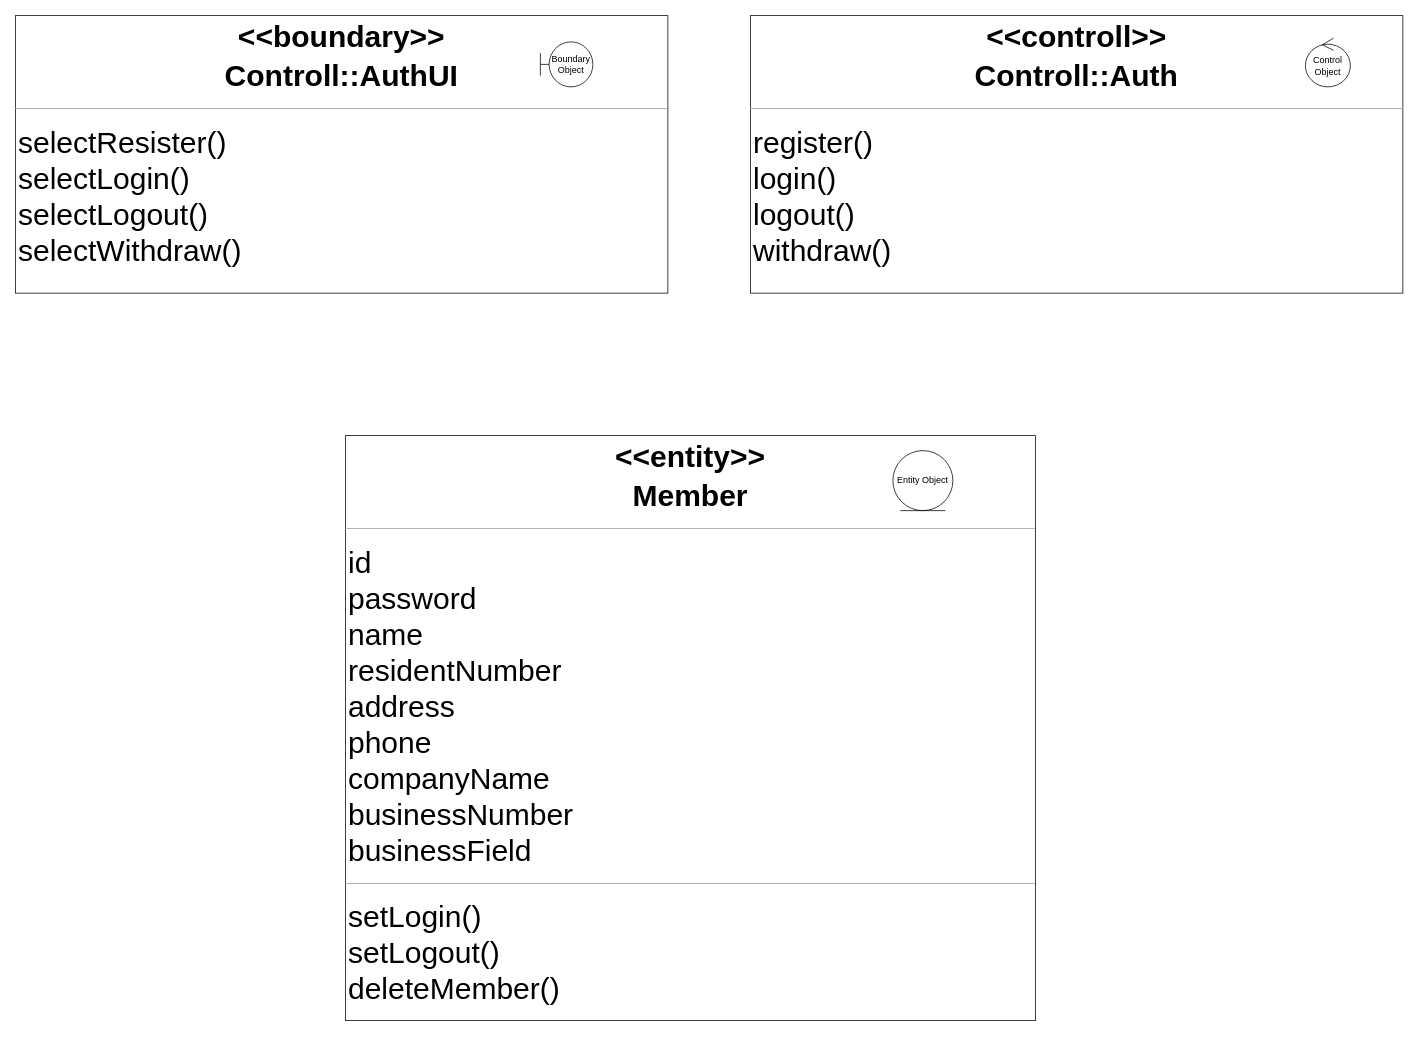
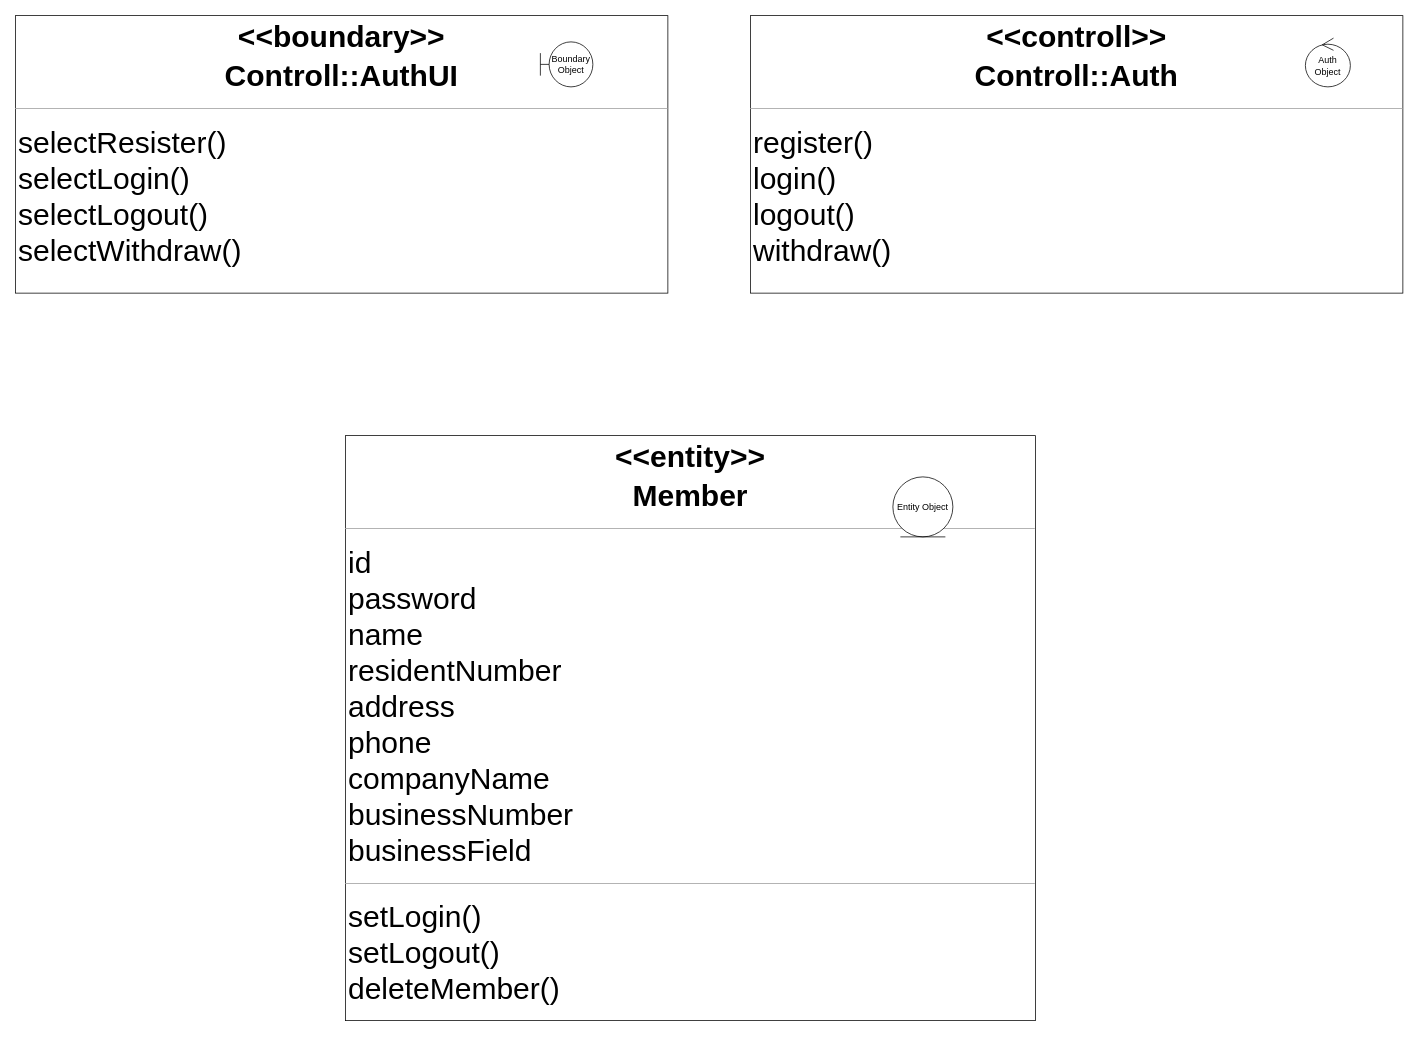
node "Control Object": label "Control Object" -> "Auth Object"
node "Entity Object": moved (923, 480) -> (923, 507)
